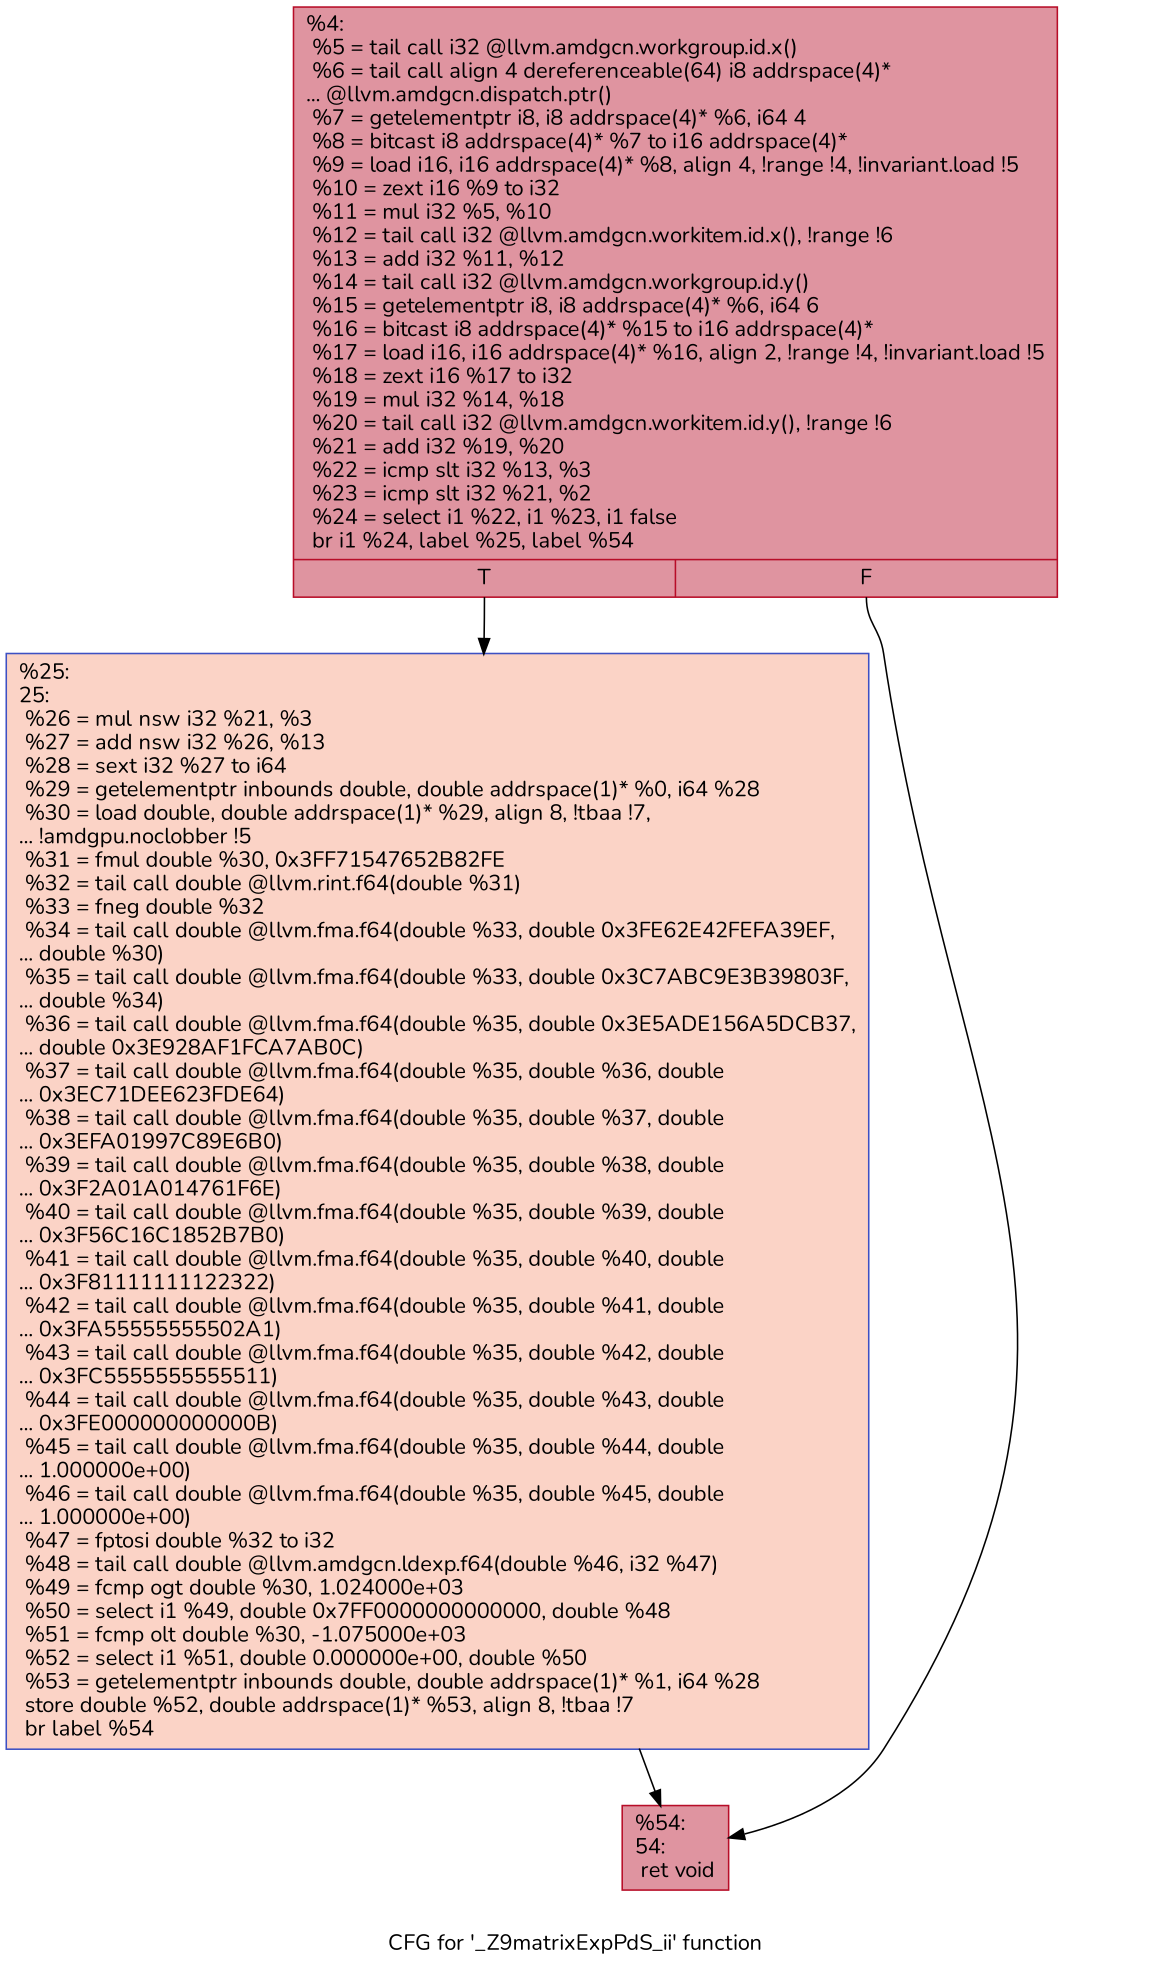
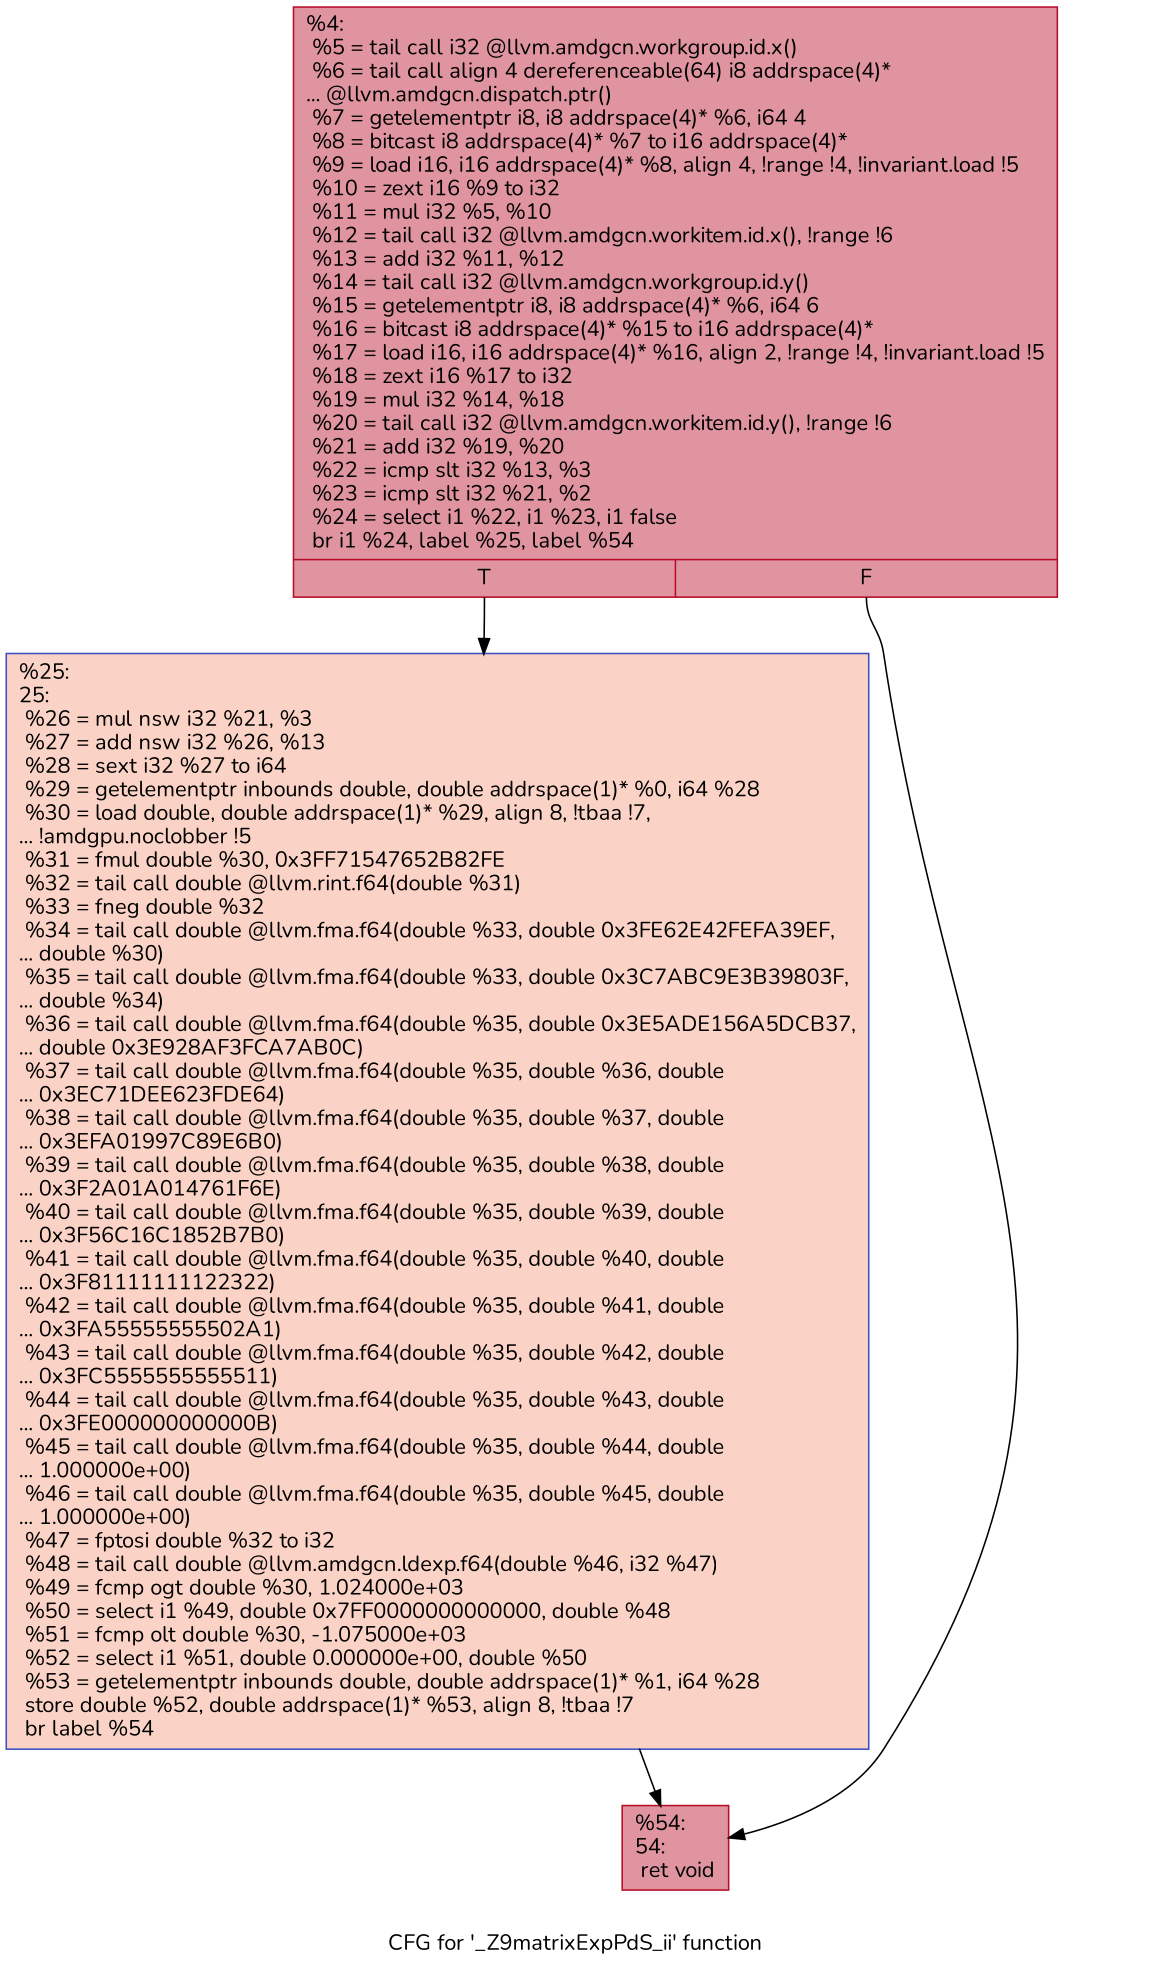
node "%25:": text "... double 0x3E928AF1FCA7AB0C)" -> "... double 0x3E928AF3FCA7AB0C)"
